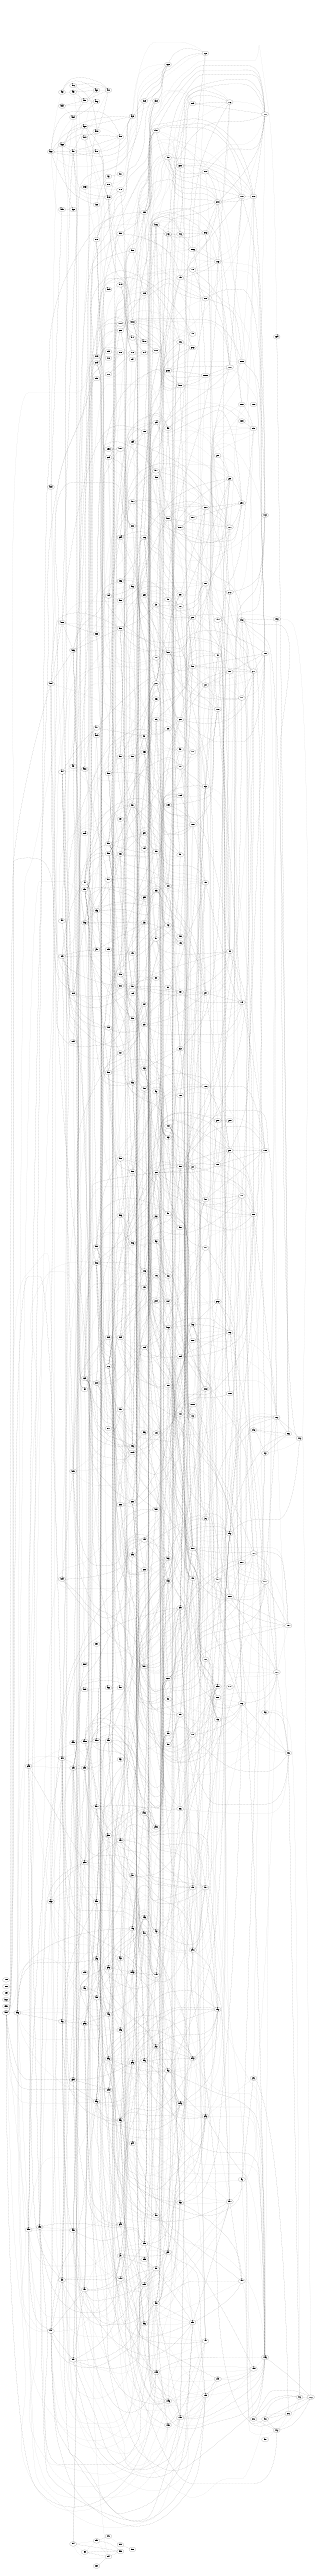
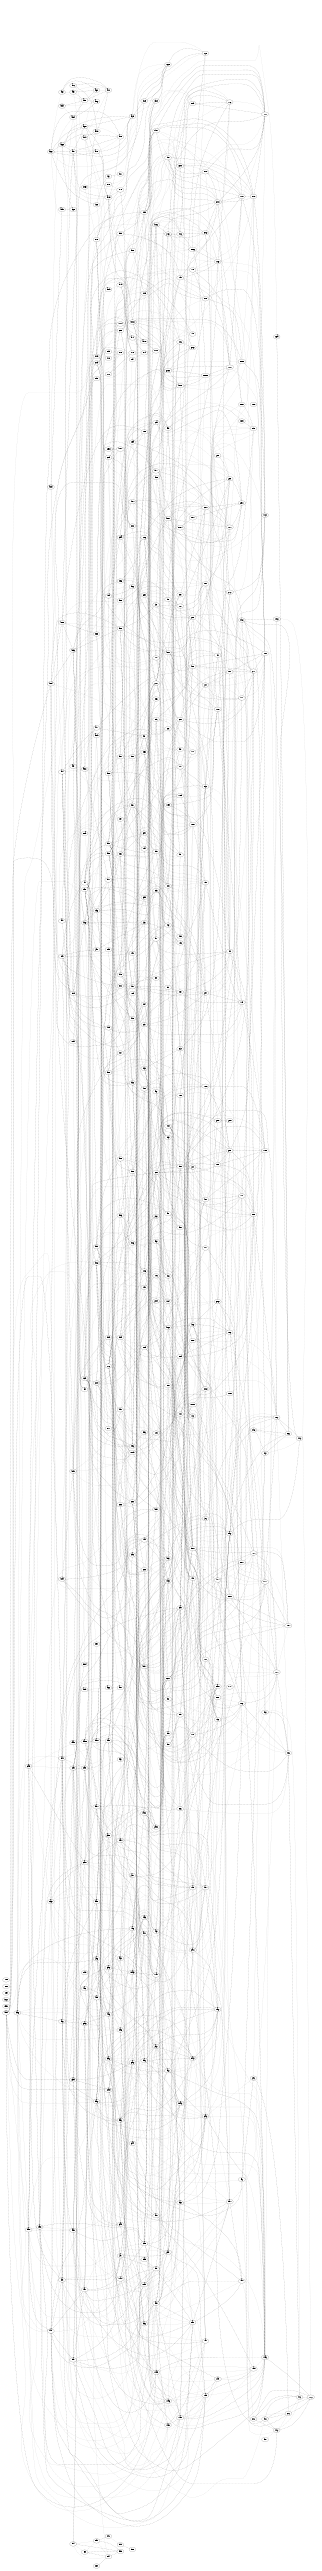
node "who": removed
